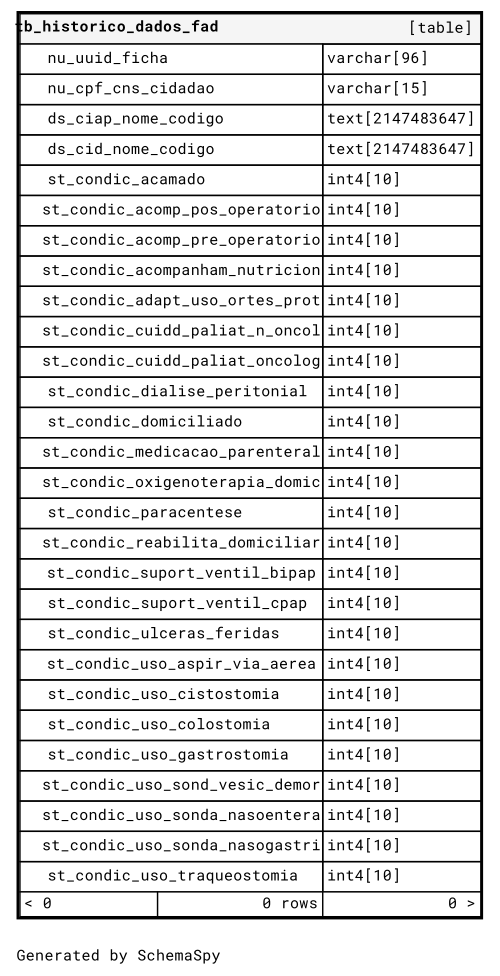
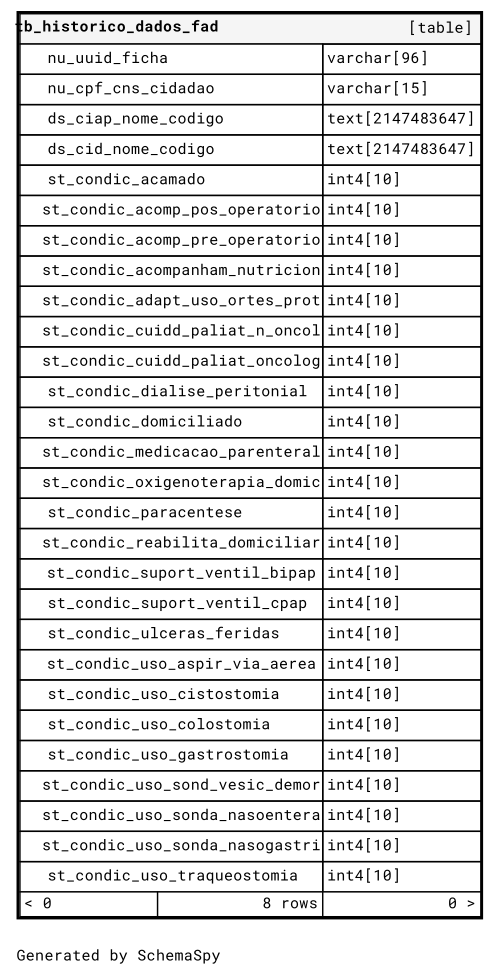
node "tb_historico_dados_fad": text "0 rows" -> "8 rows"
